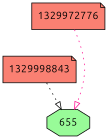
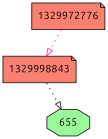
edge "1329972776" -> "655": now "1329972776" -> "1329998843"
